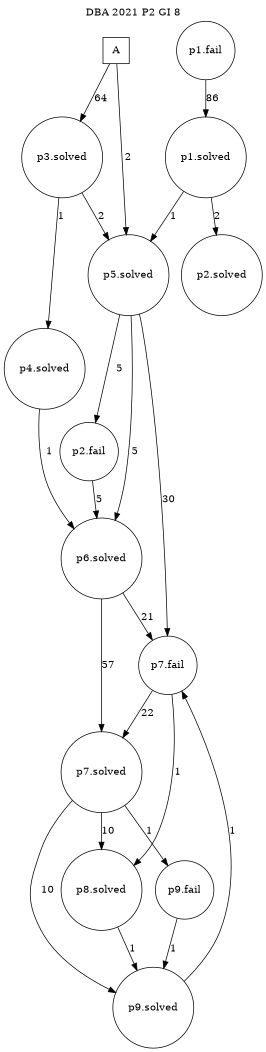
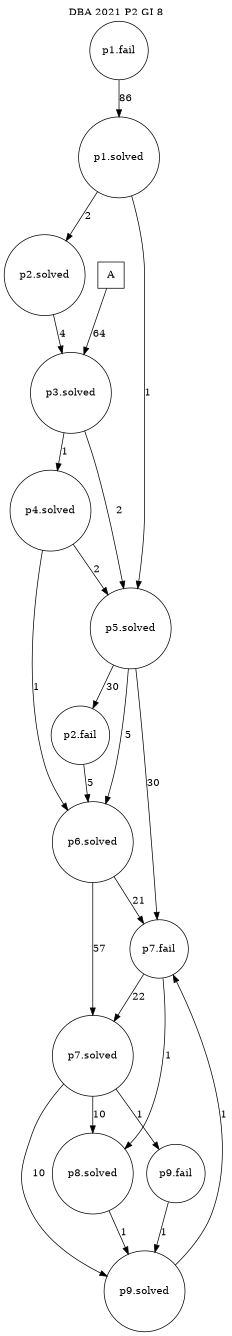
edge "A" -> "p5.solved": now "p4.solved" -> "p5.solved"
edge "p2.solved" -> "p3.solved": added, label "4"
edge "p5.solved" -> "p2.fail": label "5" -> "30"
